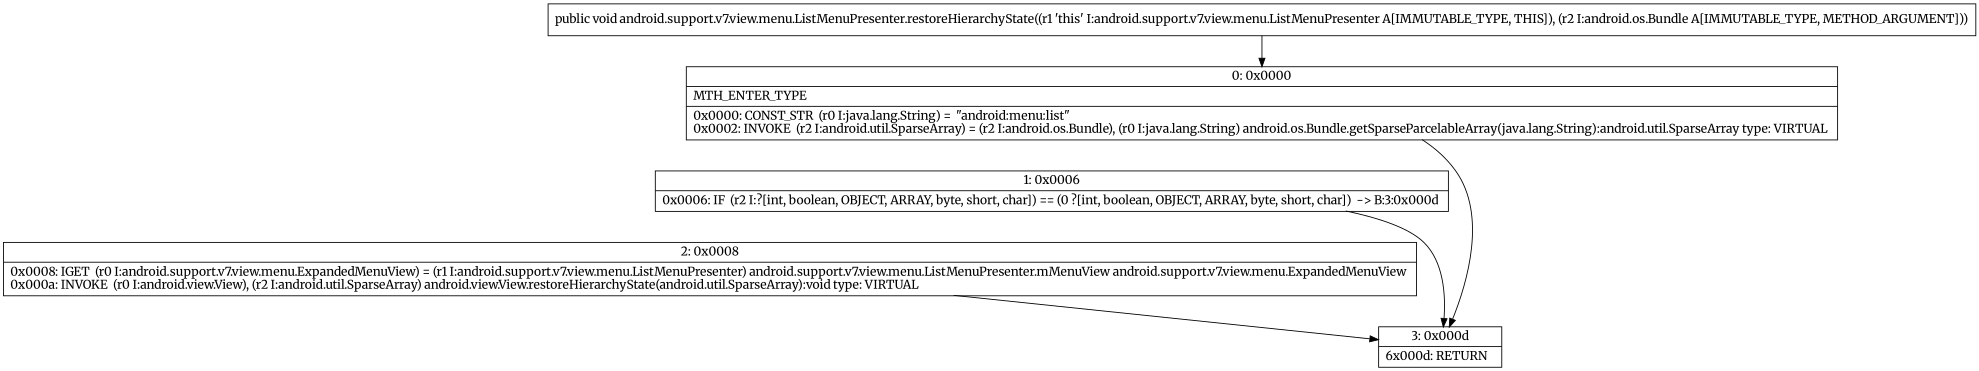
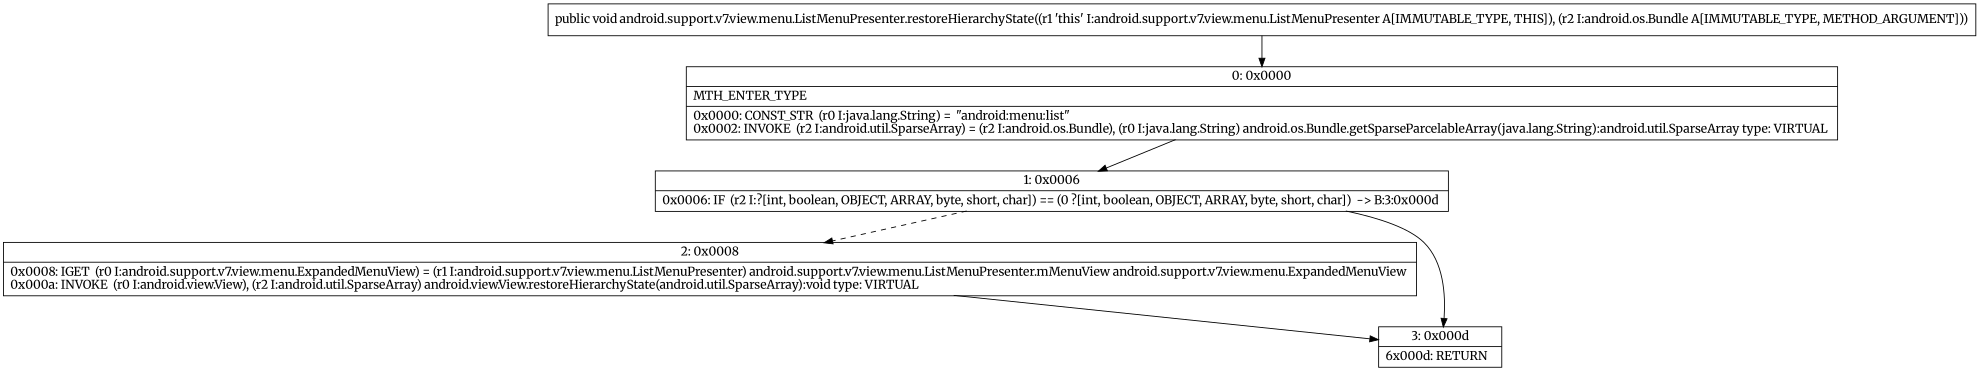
edge "0: 0x0000" -> "3: 0x000d": now "0: 0x0000" -> "1: 0x0006"
edge "1: 0x0006" -> "2: 0x0008": added
